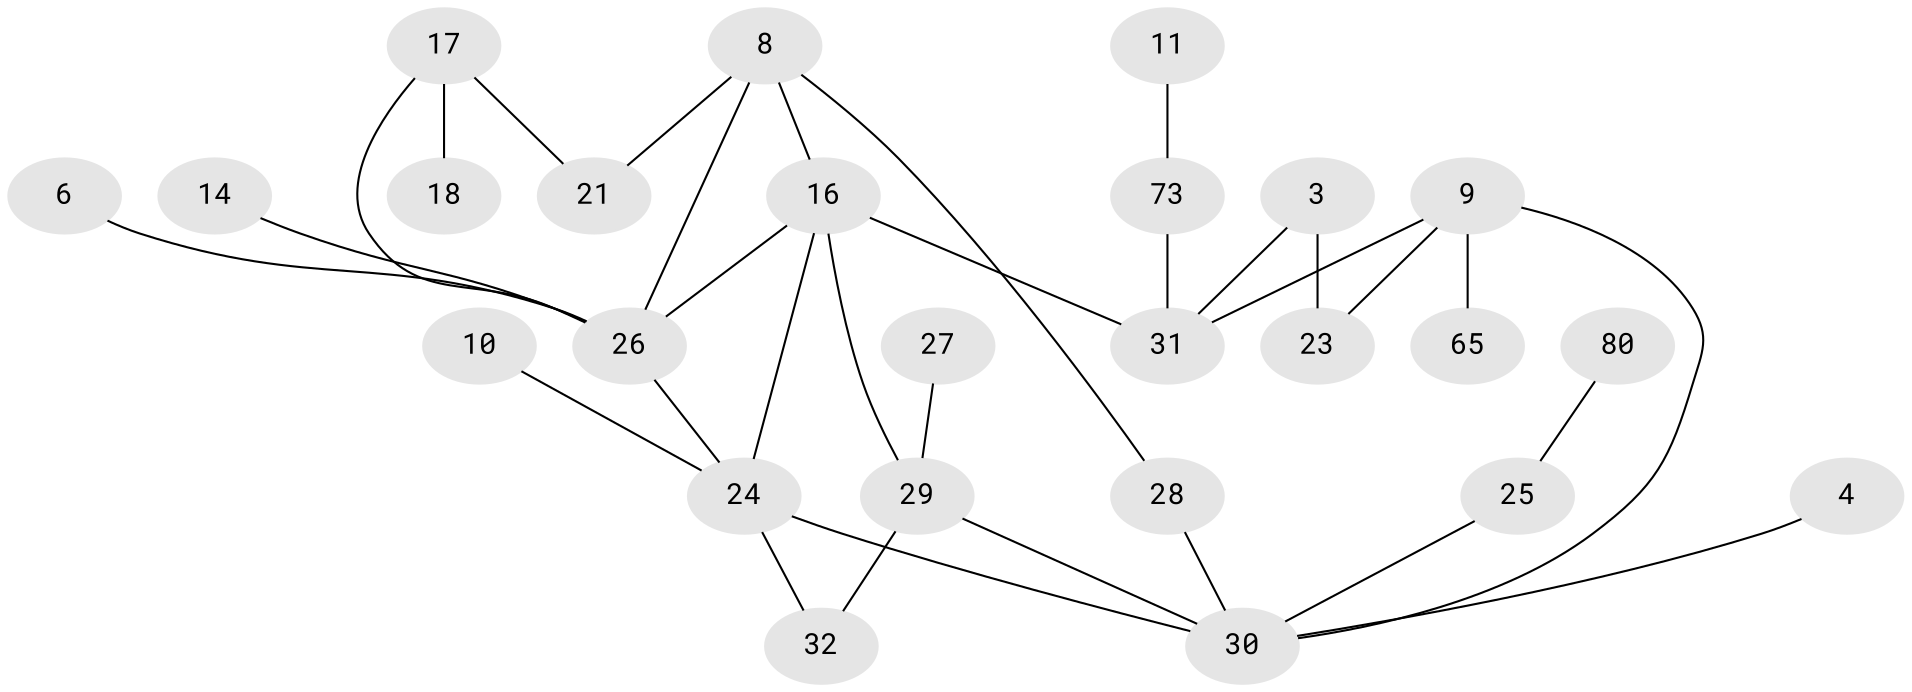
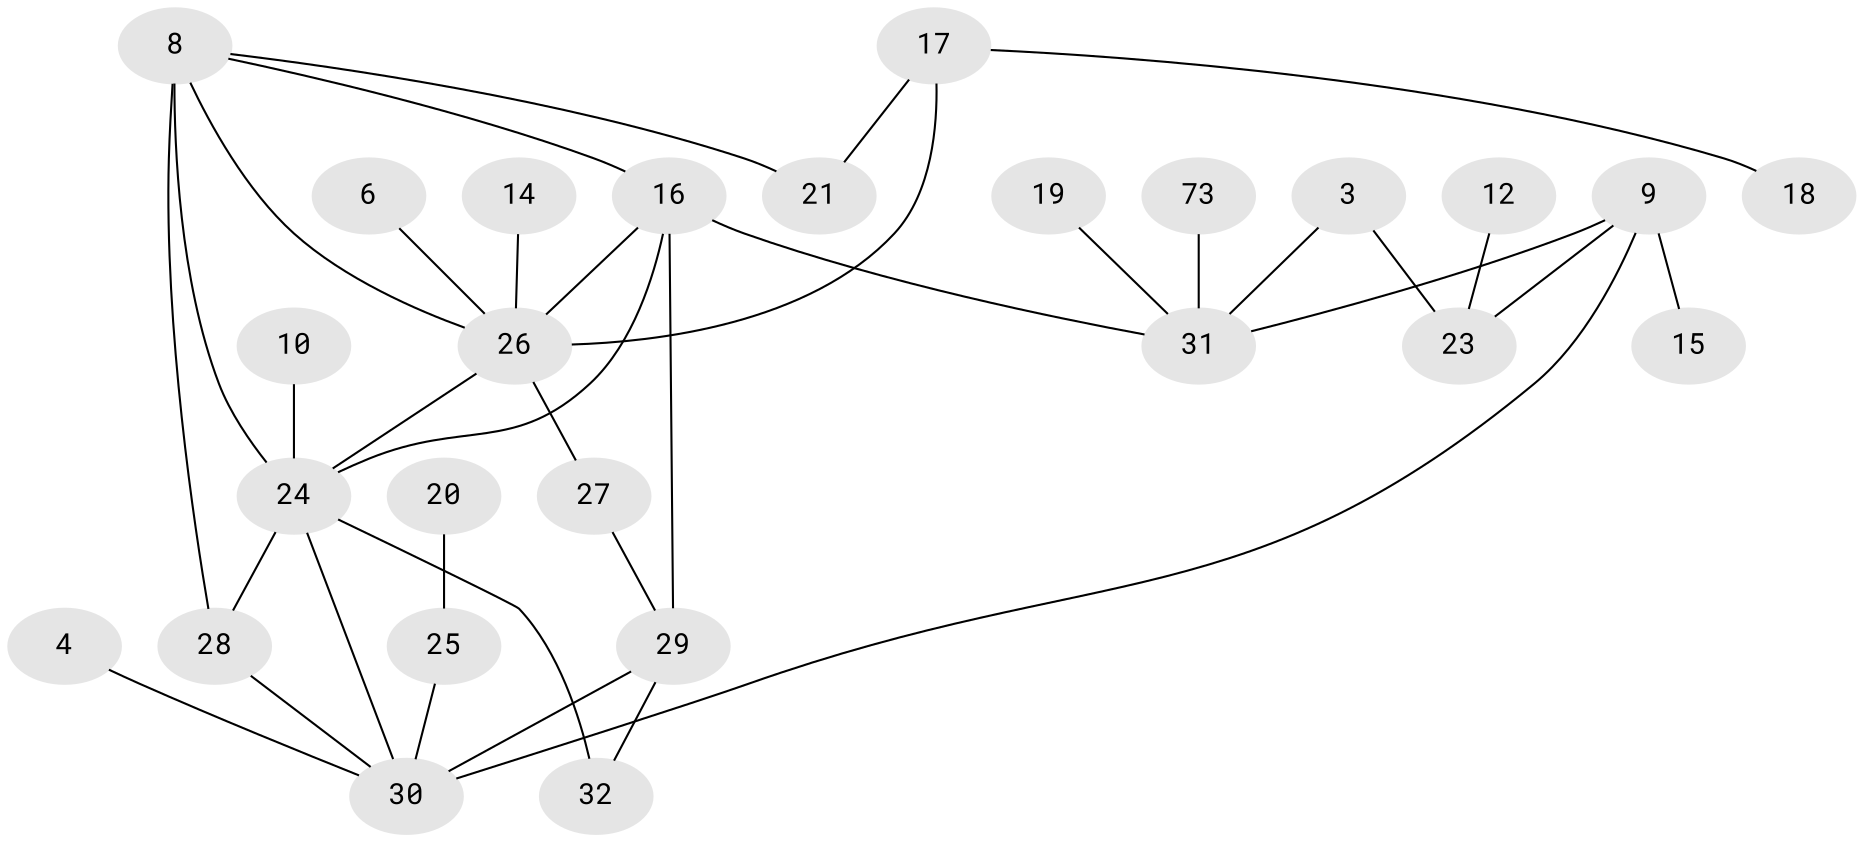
node "11": removed
node "19": added
node "12": added
edge "8" -- "24": added
node "65": label "65" -> "15"
node "80": label "80" -> "20"
edge "26" -- "27": added
edge "24" -- "28": added
